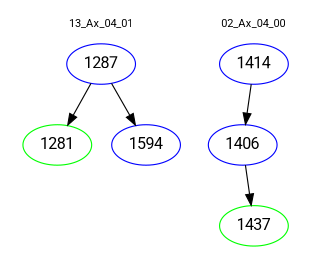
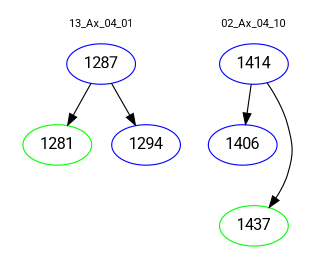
cluster "02_Ax_04_00": label "02_Ax_04_00" -> "02_Ax_04_10"
node "1594": label "1594" -> "1294"
edge "1406" -> "1437": now "1414" -> "1437"
